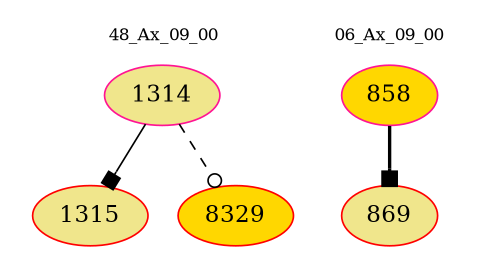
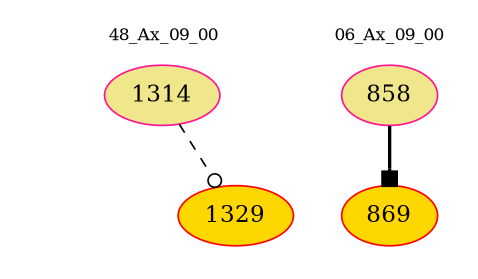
node "858": fillcolor gold -> khaki
node "1315": removed
node "8329": label "8329" -> "1329"
node "869": fillcolor khaki -> gold
